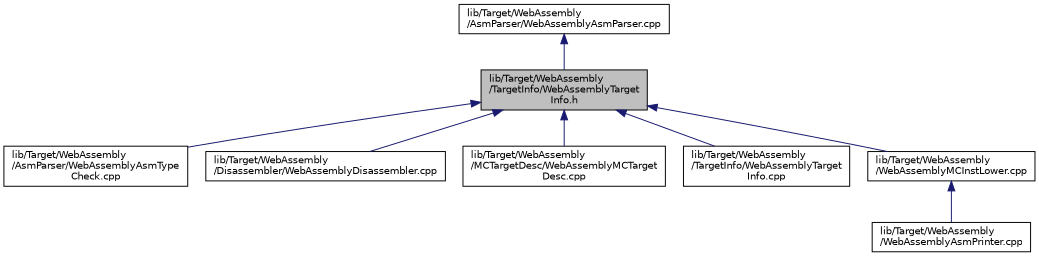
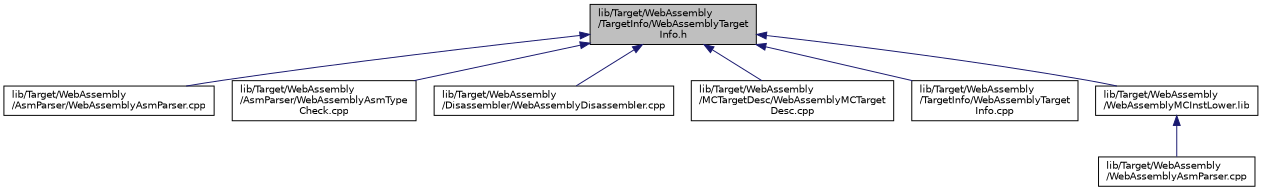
edge "lib/Target/WebAssembly /TargetInfo/WebAssemblyTarget Info.h" -> "lib/Target/WebAssembly /AsmParser/WebAssemblyAsmParser.cpp": reversed
node "lib/Target/WebAssembly /WebAssemblyMCInstLower.cpp": label "lib/Target/WebAssembly /WebAssemblyMCInstLower.cpp" -> "lib/Target/WebAssembly /WebAssemblyMCInstLower.lib"
node "lib/Target/WebAssembly /WebAssemblyAsmPrinter.cpp": label "lib/Target/WebAssembly /WebAssemblyAsmPrinter.cpp" -> "lib/Target/WebAssembly /WebAssemblyAsmParser.cpp"
